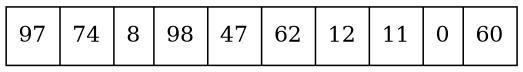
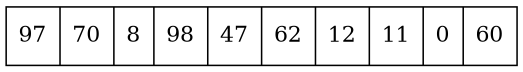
node "97": text "74" -> "70"
